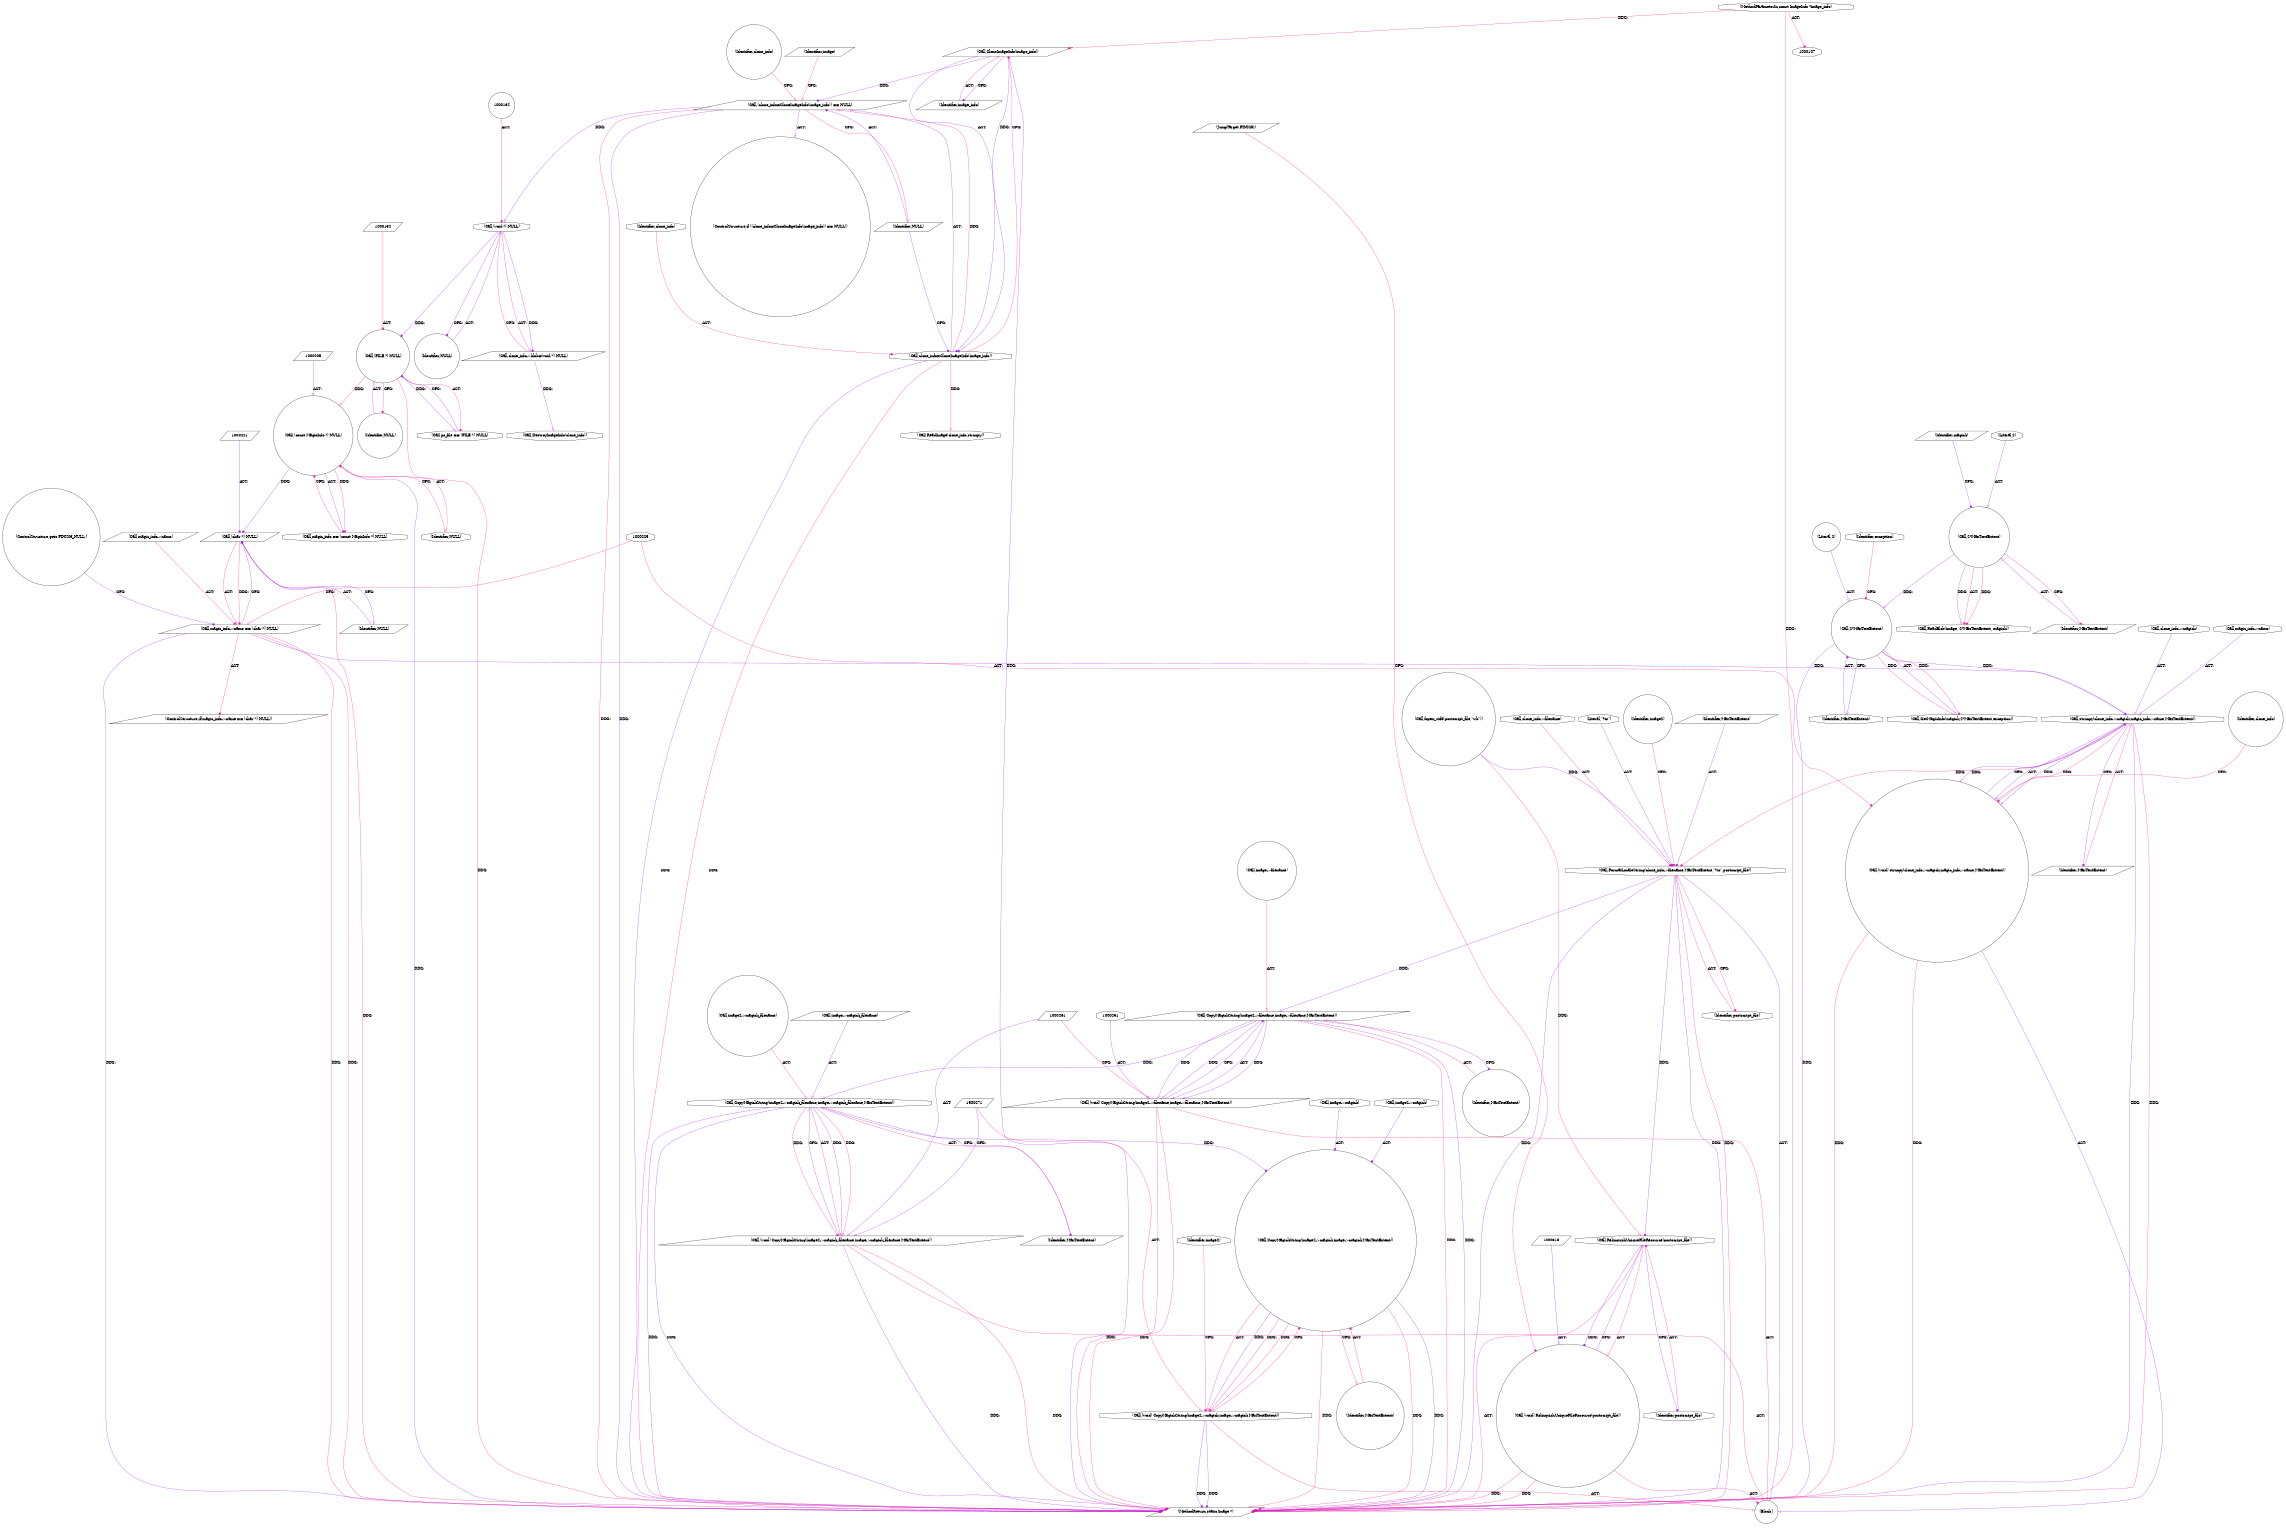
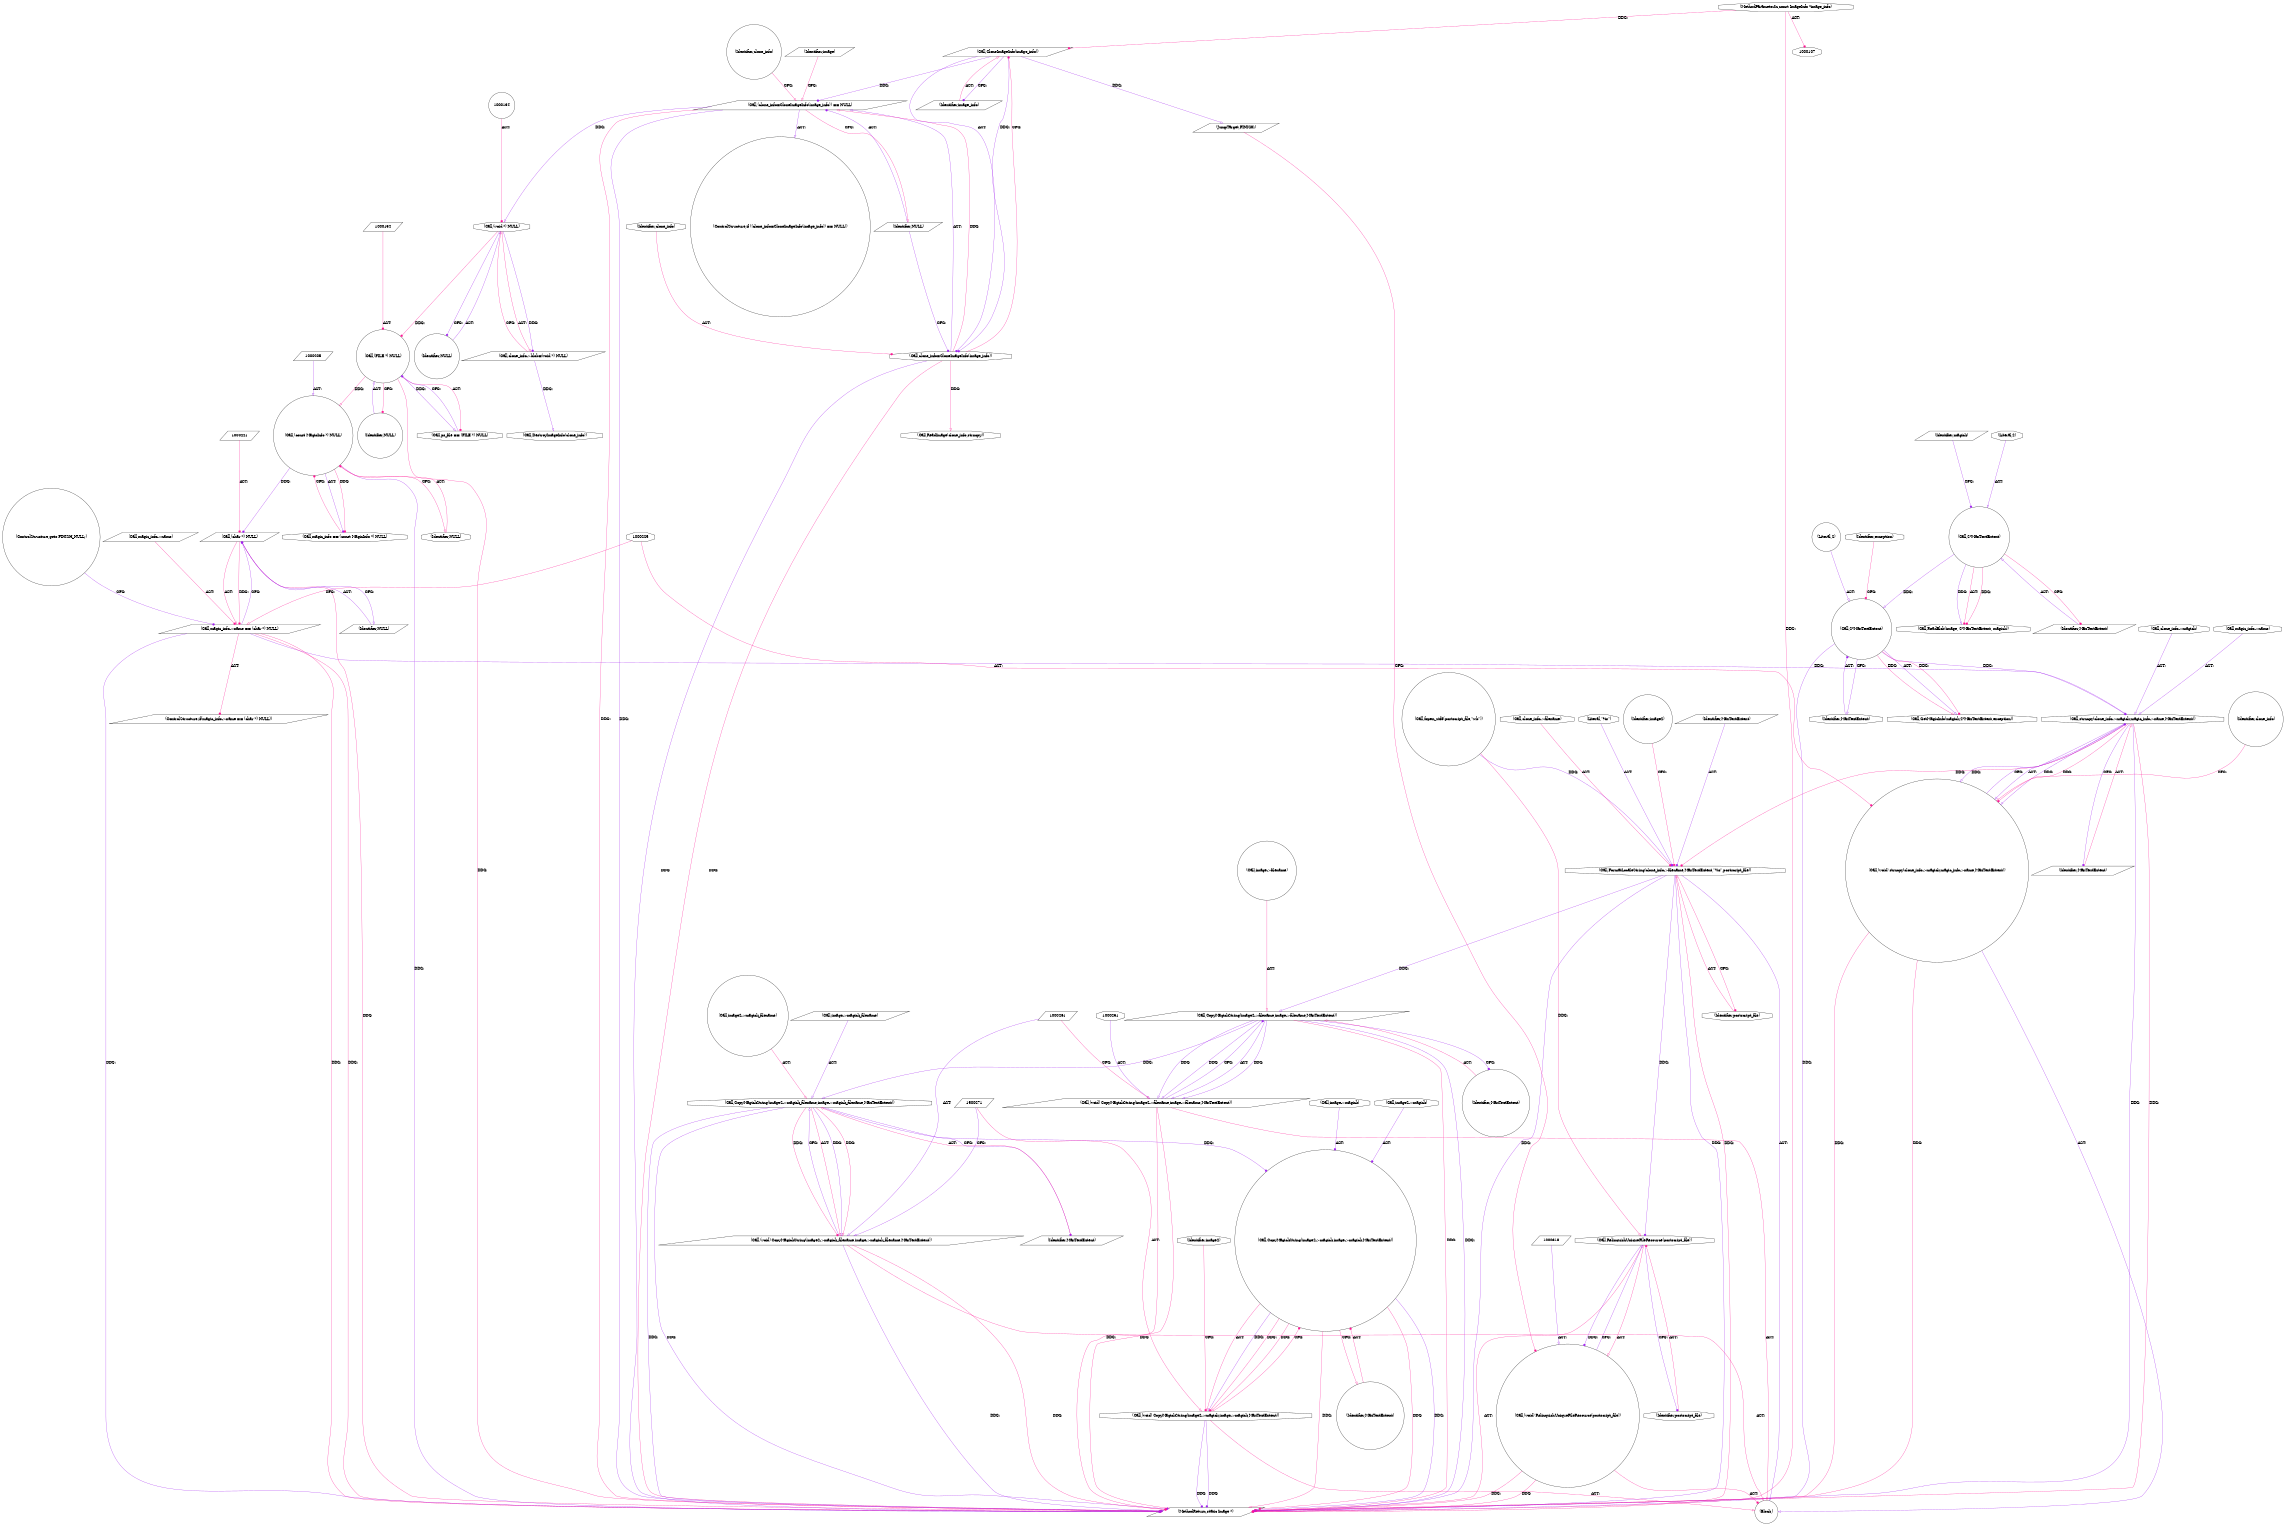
edge "(Call,(void *) NULL)" -> "(Call,(FILE *) NULL)": color purple -> deeppink
edge "1000221" -> "(Call,(char *) NULL)": color purple -> deeppink
edge "(Call,CloneImageInfo(image_info))" -> "(MethodReturn,static Image *)": now "(Call,CloneImageInfo(image_info))" -> "(JumpTarget,FINISH:)"
